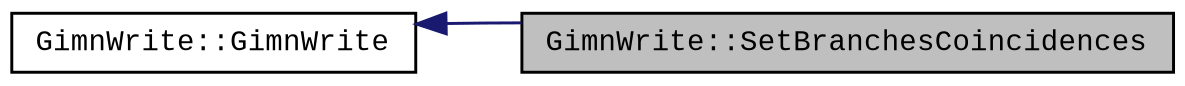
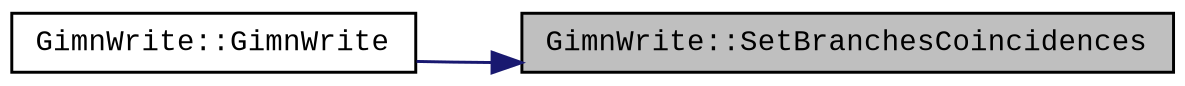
edge "GimnWrite::SetBranchesCoincidences" -> "GimnWrite::GimnWrite": reversed
